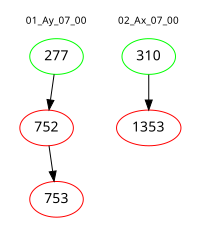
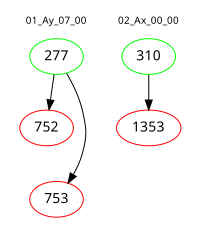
cluster "02_Ax_07_00": label "02_Ax_07_00" -> "02_Ax_00_00"
edge "752" -> "753": now "277" -> "753"
